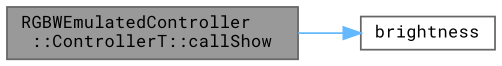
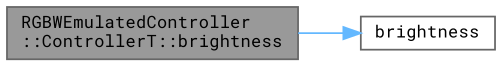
node "RGBWEmulatedController ::ControllerT::callShow": label "RGBWEmulatedController ::ControllerT::callShow" -> "RGBWEmulatedController ::ControllerT::brightness"
